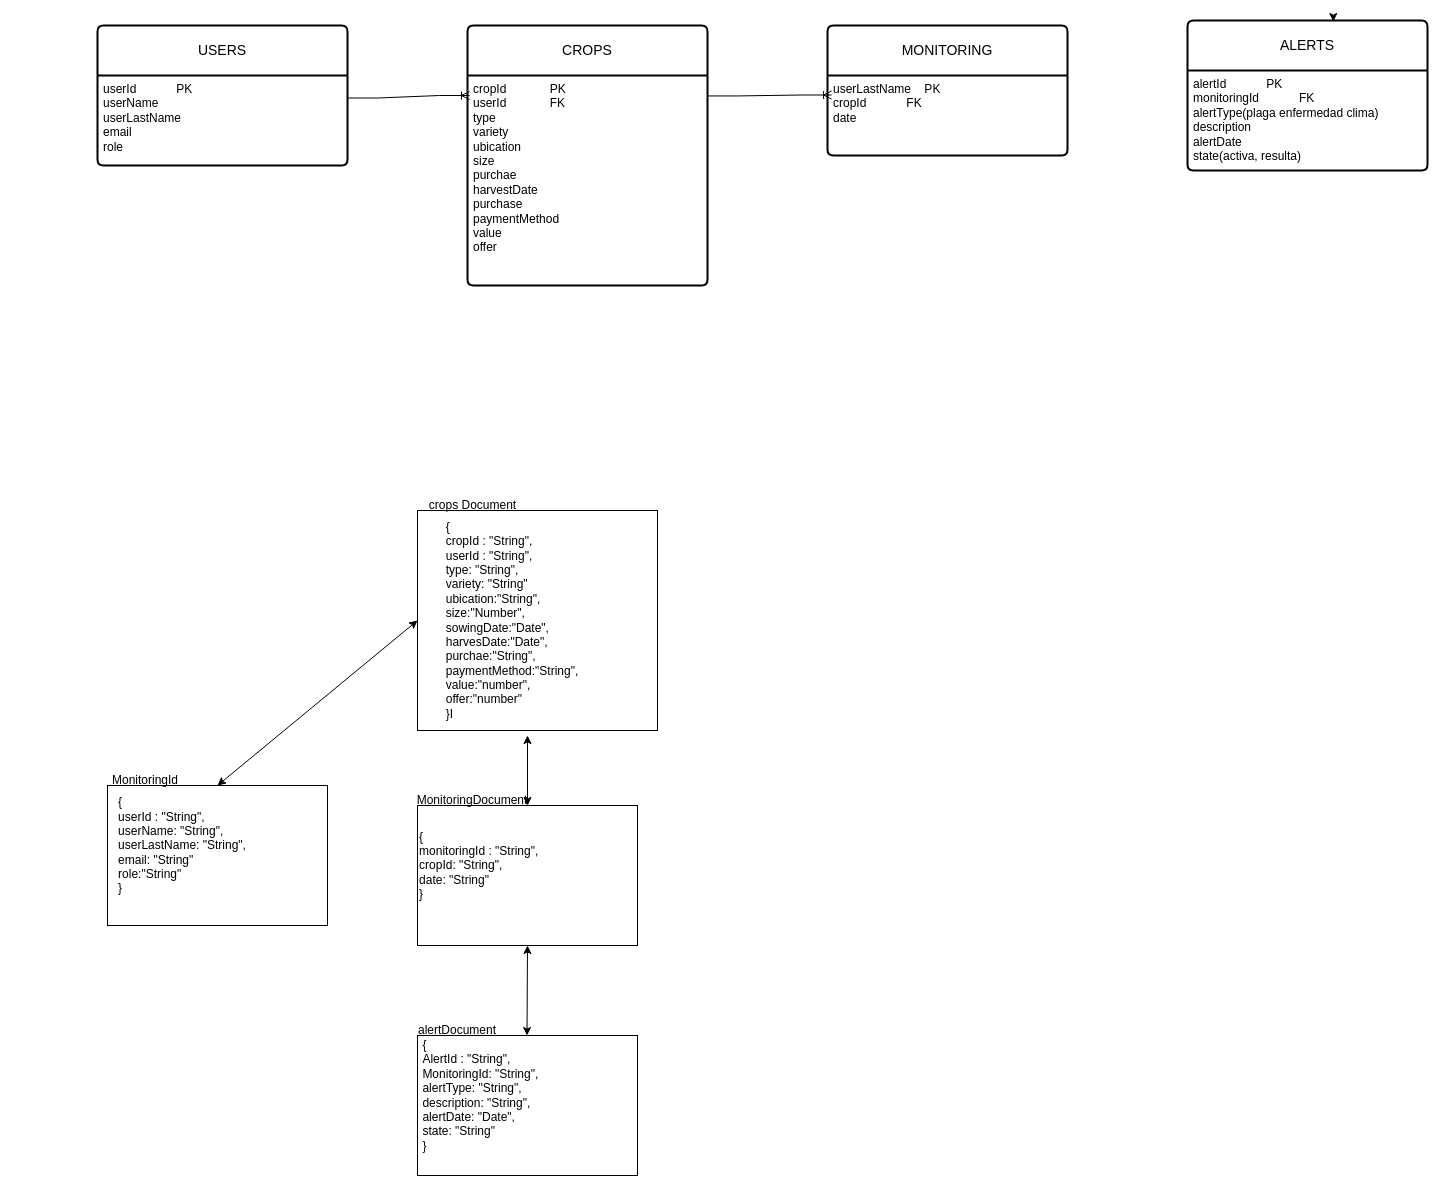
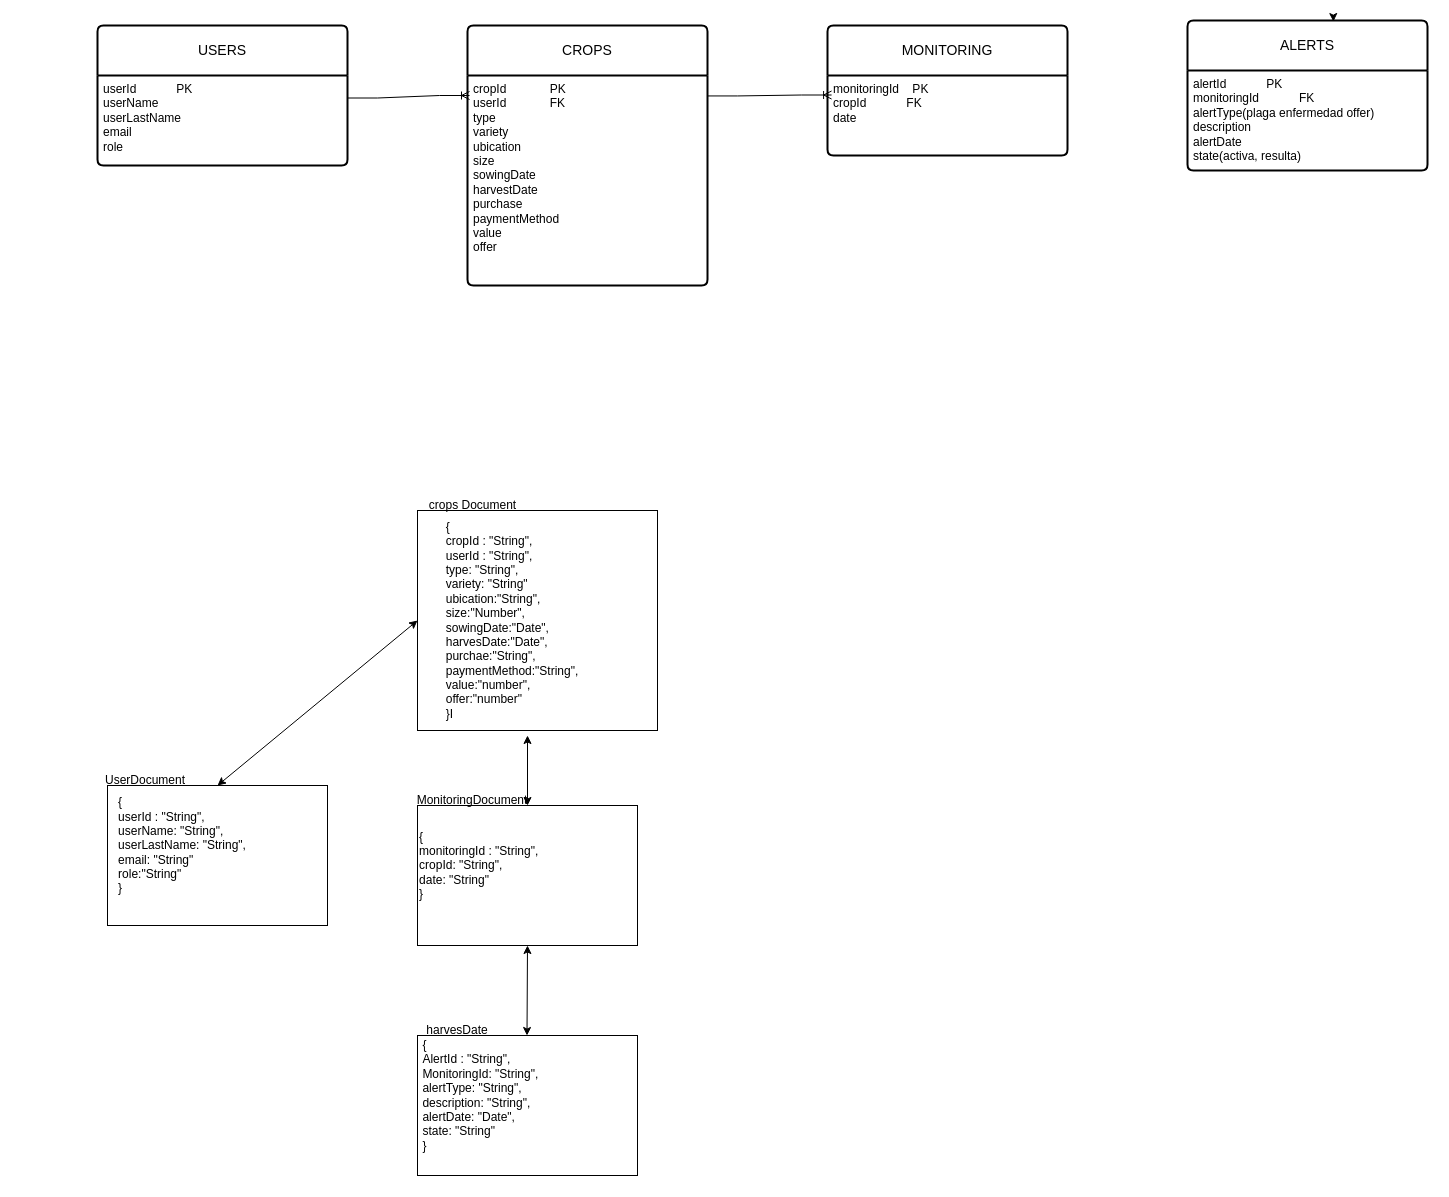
node "userLastName PK cropId FK date": label "userLastName PK cropId FK date" -> "monitoringId PK cropId FK date"
node "alertId PK monitoringId FK alertType(plaga enfermedad clima) description alertDate state(activa, resulta)": label "alertId PK monitoringId FK alertType(plaga enfermedad clima) description alertDate state(activa, resulta)" -> "alertId PK monitoringId FK alertType(plaga enfermedad offer) description alertDate state(activa, resulta)"
node "cropId PK userId FK type variety ubication size purchae harvestDate purchase paymentMethod value offer": label "cropId PK userId FK type variety ubication size purchae harvestDate purchase paymentMethod value offer" -> "cropId PK userId FK type variety ubication size sowingDate harvestDate purchase paymentMethod value offer"
node "MonitoringId": label "MonitoringId" -> "UserDocument"
node "alertDocument": label "alertDocument" -> "harvesDate"
